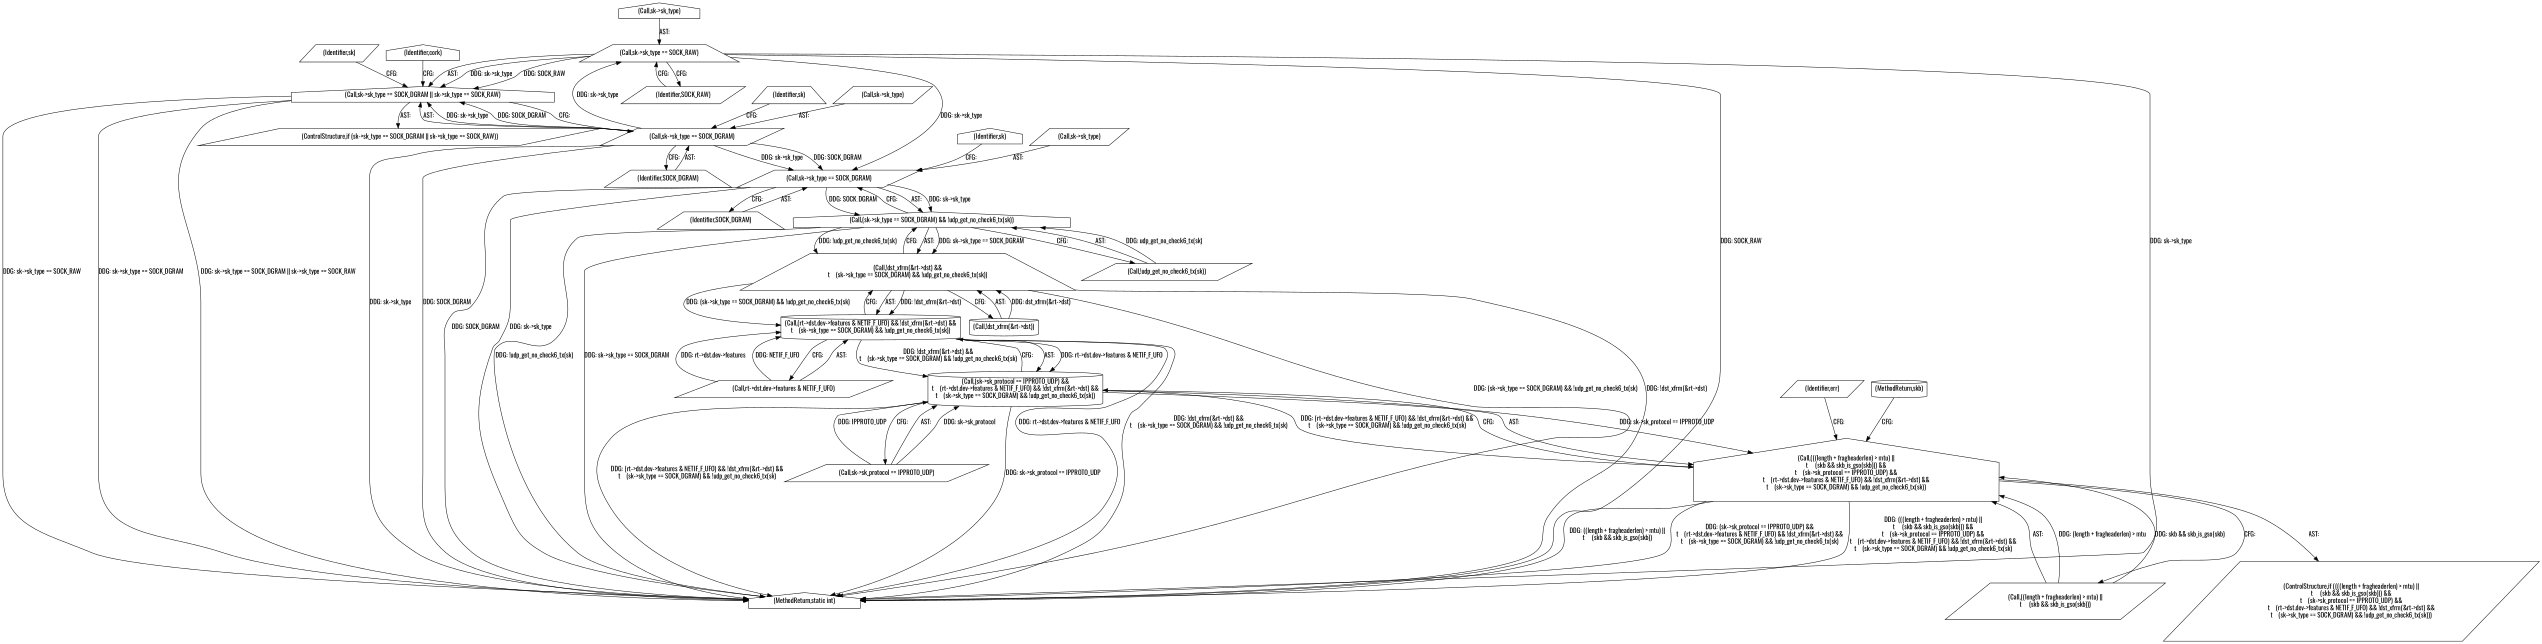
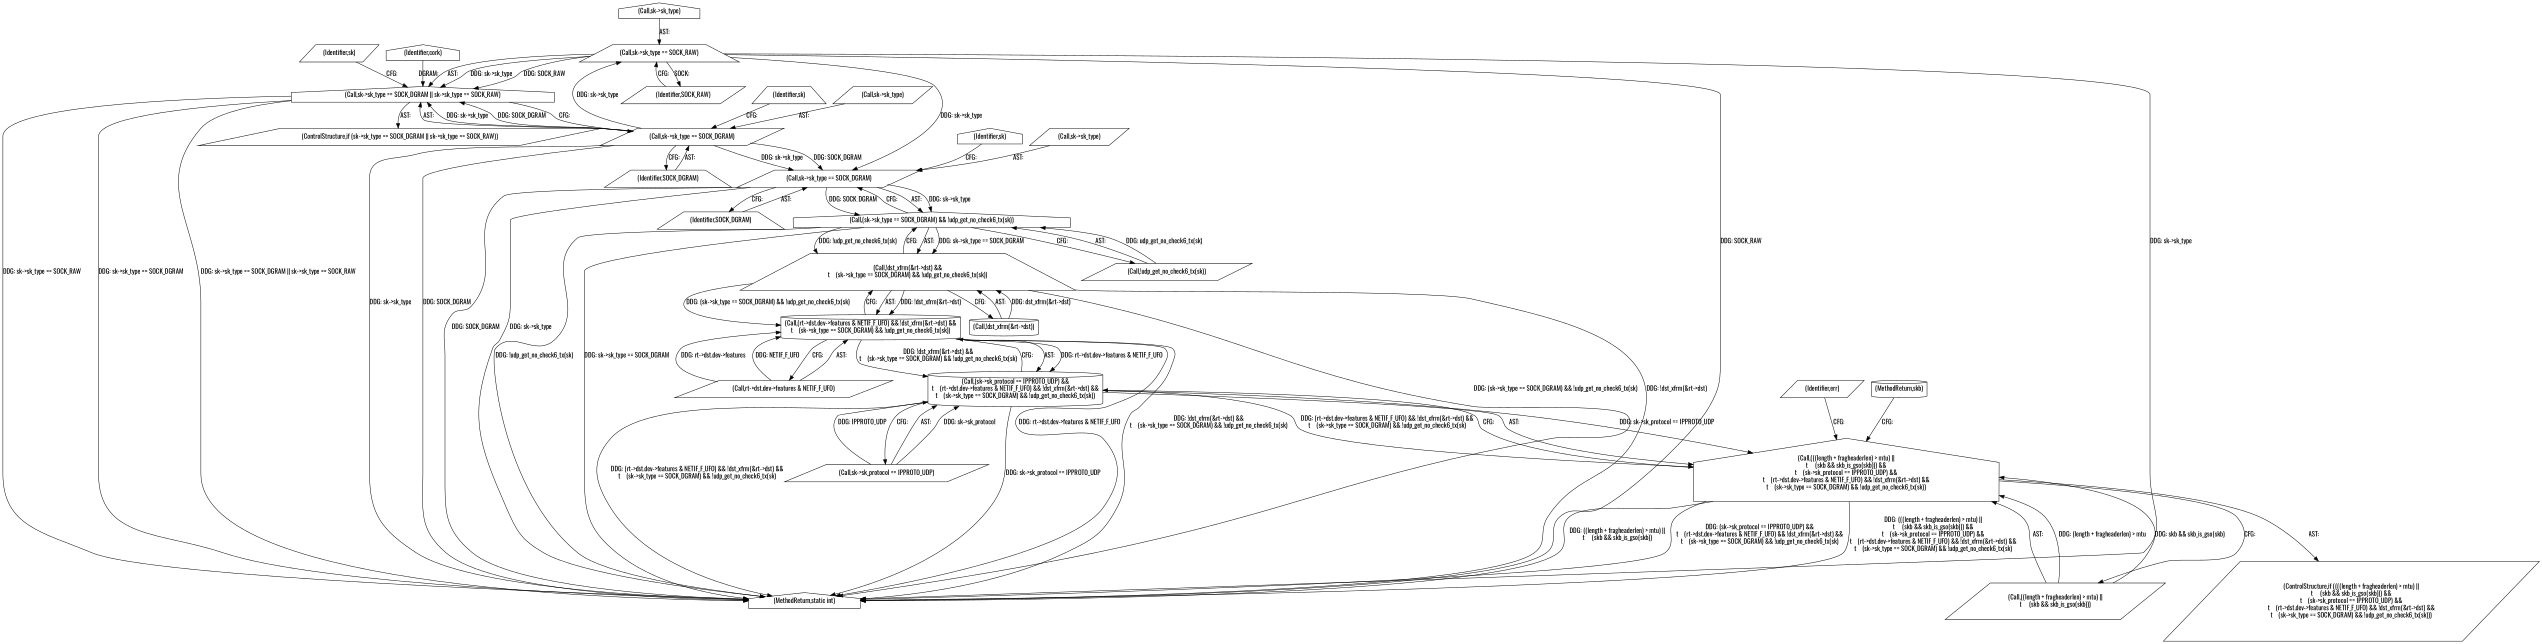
edge "(Identifier,cork)" -> "(Call,sk->sk_type == SOCK_DGRAM || sk->sk_type == SOCK_RAW)": label "CFG: " -> "DGRAM: "
edge "(Call,sk->sk_type == SOCK_RAW)" -> "(Identifier,SOCK_RAW)": label "CFG: " -> "SOCK: "
